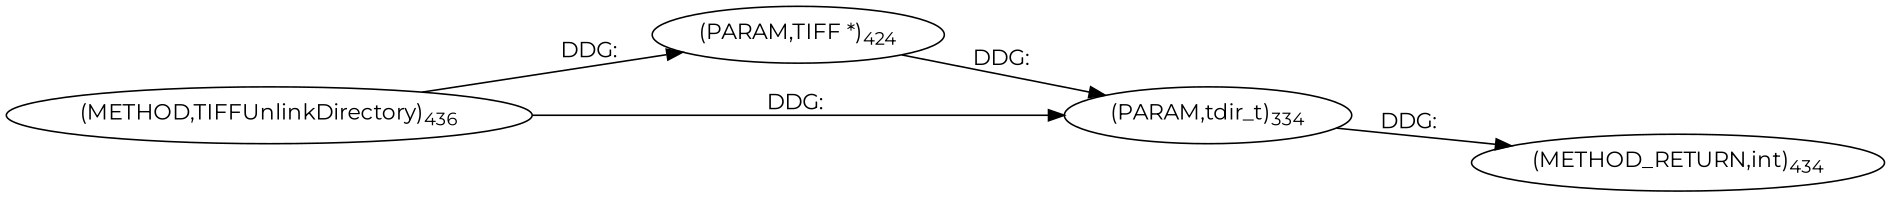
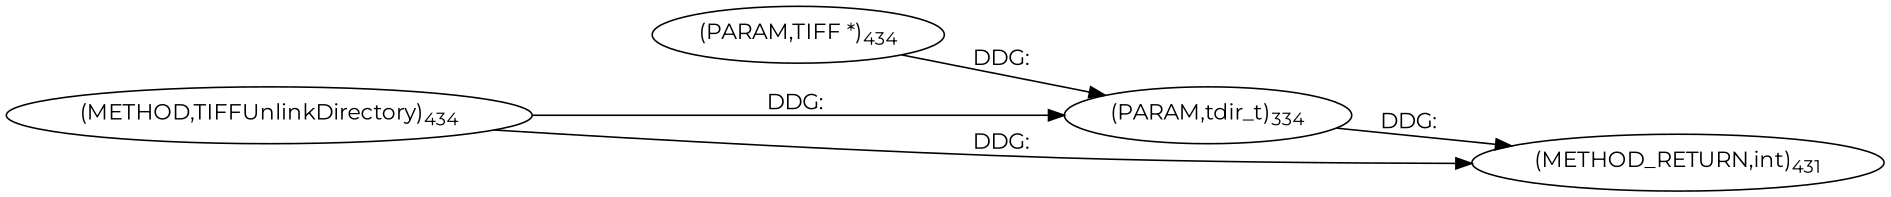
node "(PARAM,TIFF *)": text "424" -> "434"
edge "(METHOD,TIFFUnlinkDirectory)" -> "(PARAM,TIFF *)": now "(METHOD,TIFFUnlinkDirectory)" -> "(METHOD_RETURN,int)"
node "(METHOD,TIFFUnlinkDirectory)": text "436" -> "434"
node "(METHOD_RETURN,int)": text "434" -> "431"
